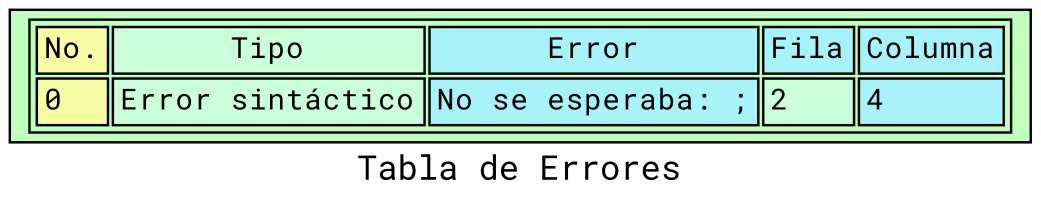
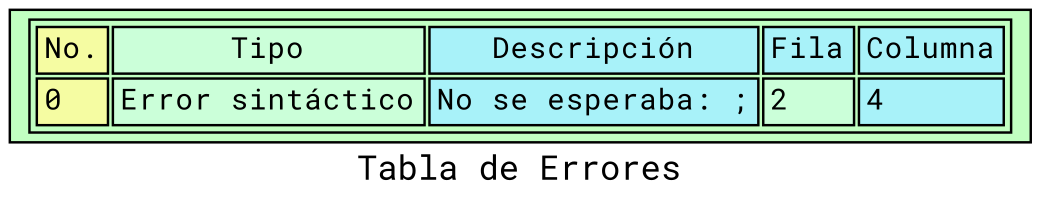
node "No.": text "Error" -> "Descripción"
